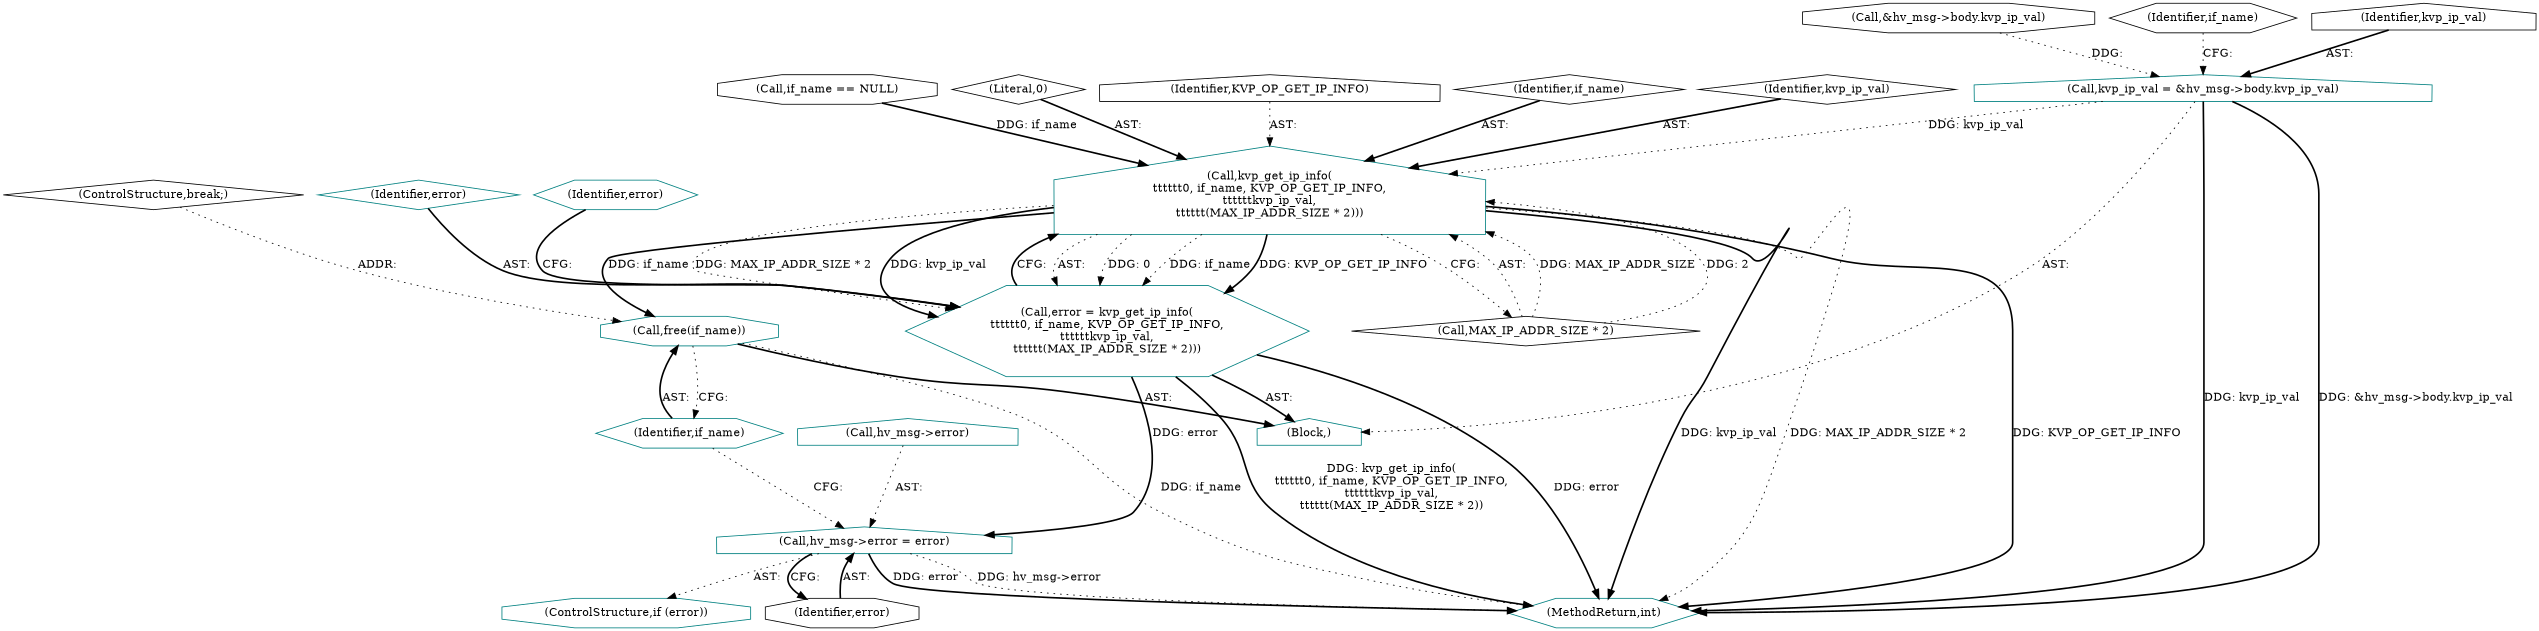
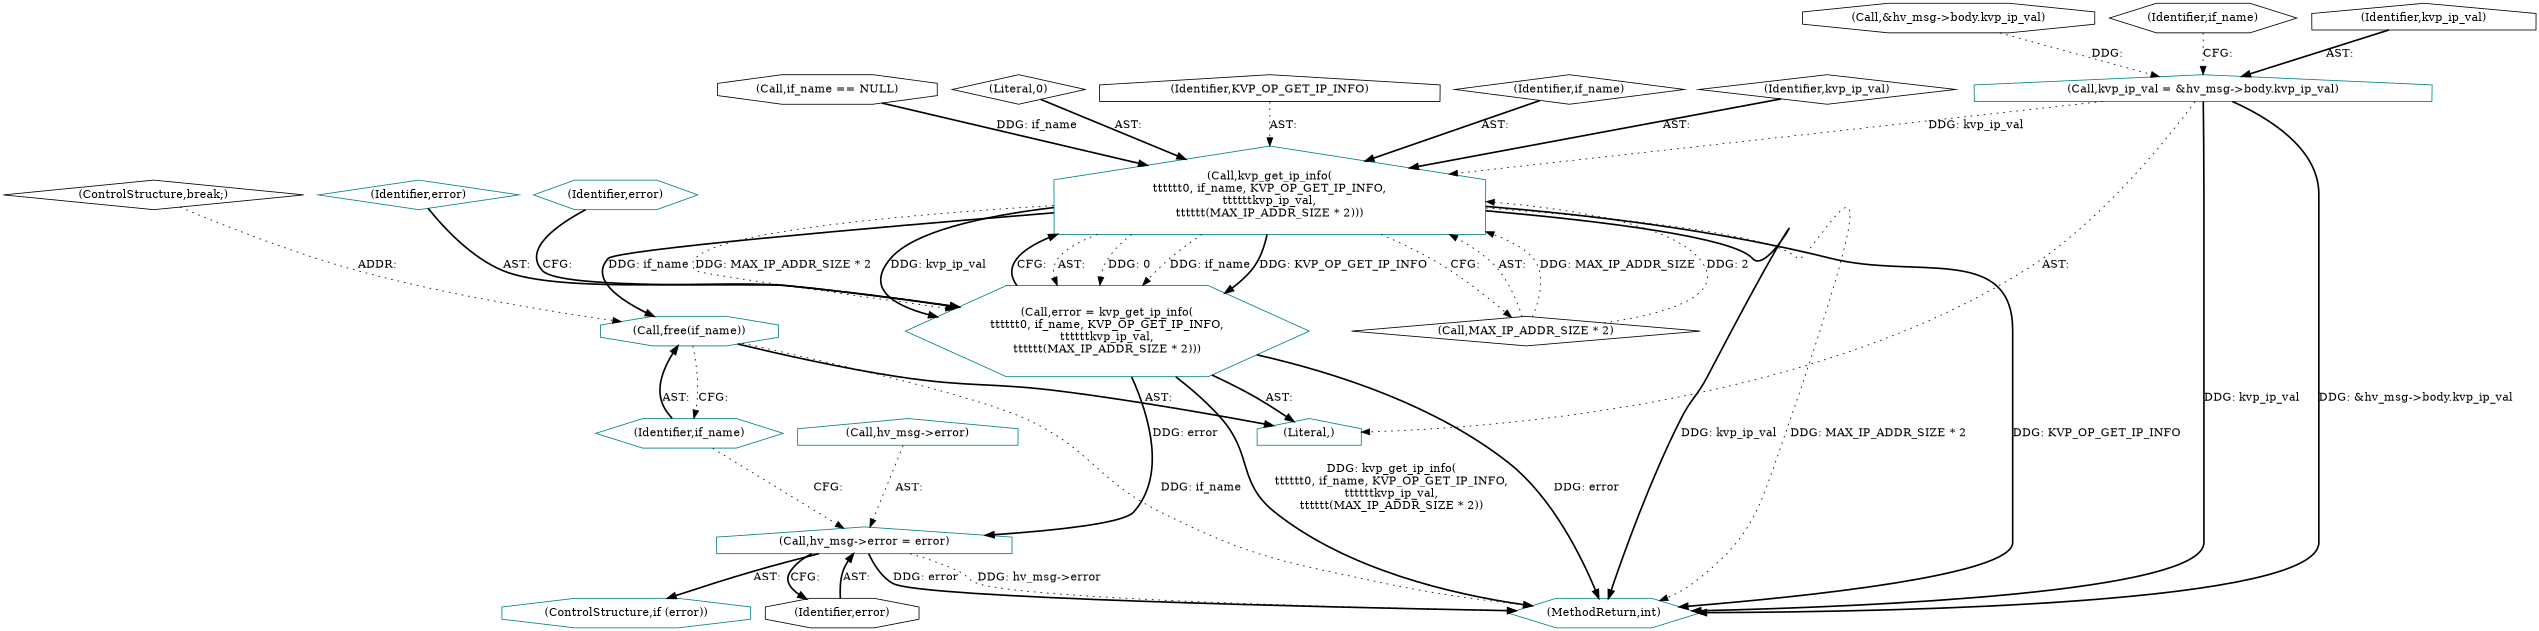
node "(Block,)": label "(Block,)" -> "(Literal,)"
edge "(Call,hv_msg->error = error)" -> "(ControlStructure,if (error))": style dotted -> bold
